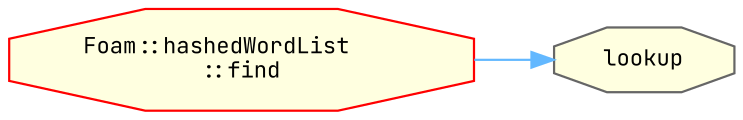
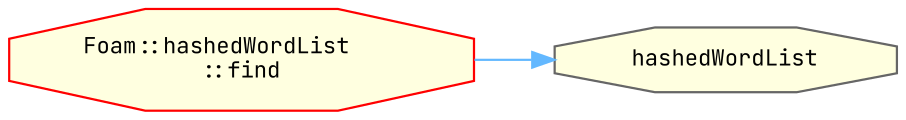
node "lookup": label "lookup" -> "hashedWordList"
